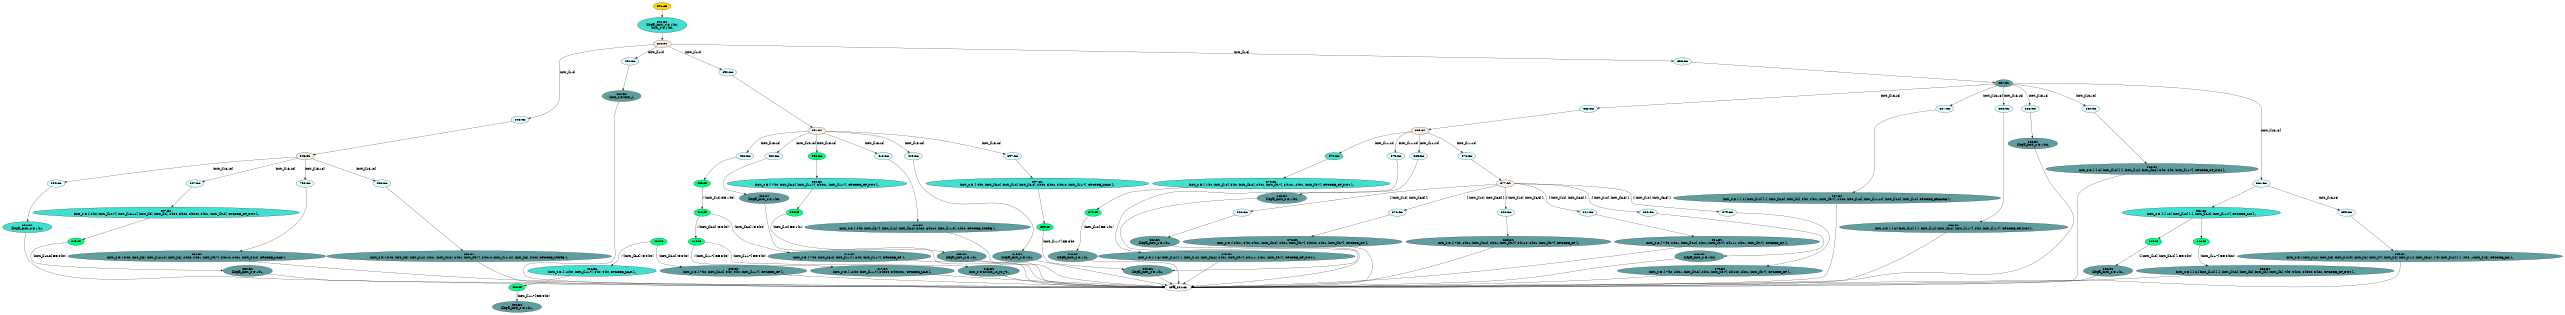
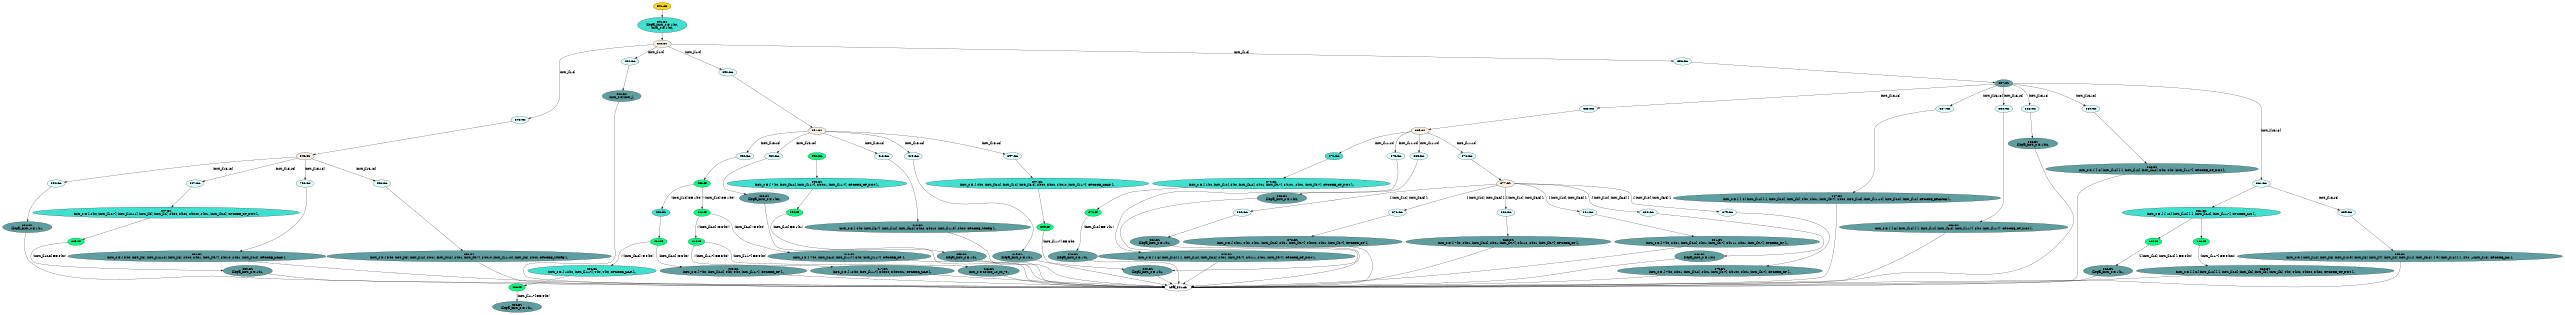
edge "391:CS" -> "392:CA": removed, label "instr_i[15:13]"
node "403:BL": added
node "354:BS illegal_instr_o = 1'b1;": fillcolor turquoise -> cadetblue
